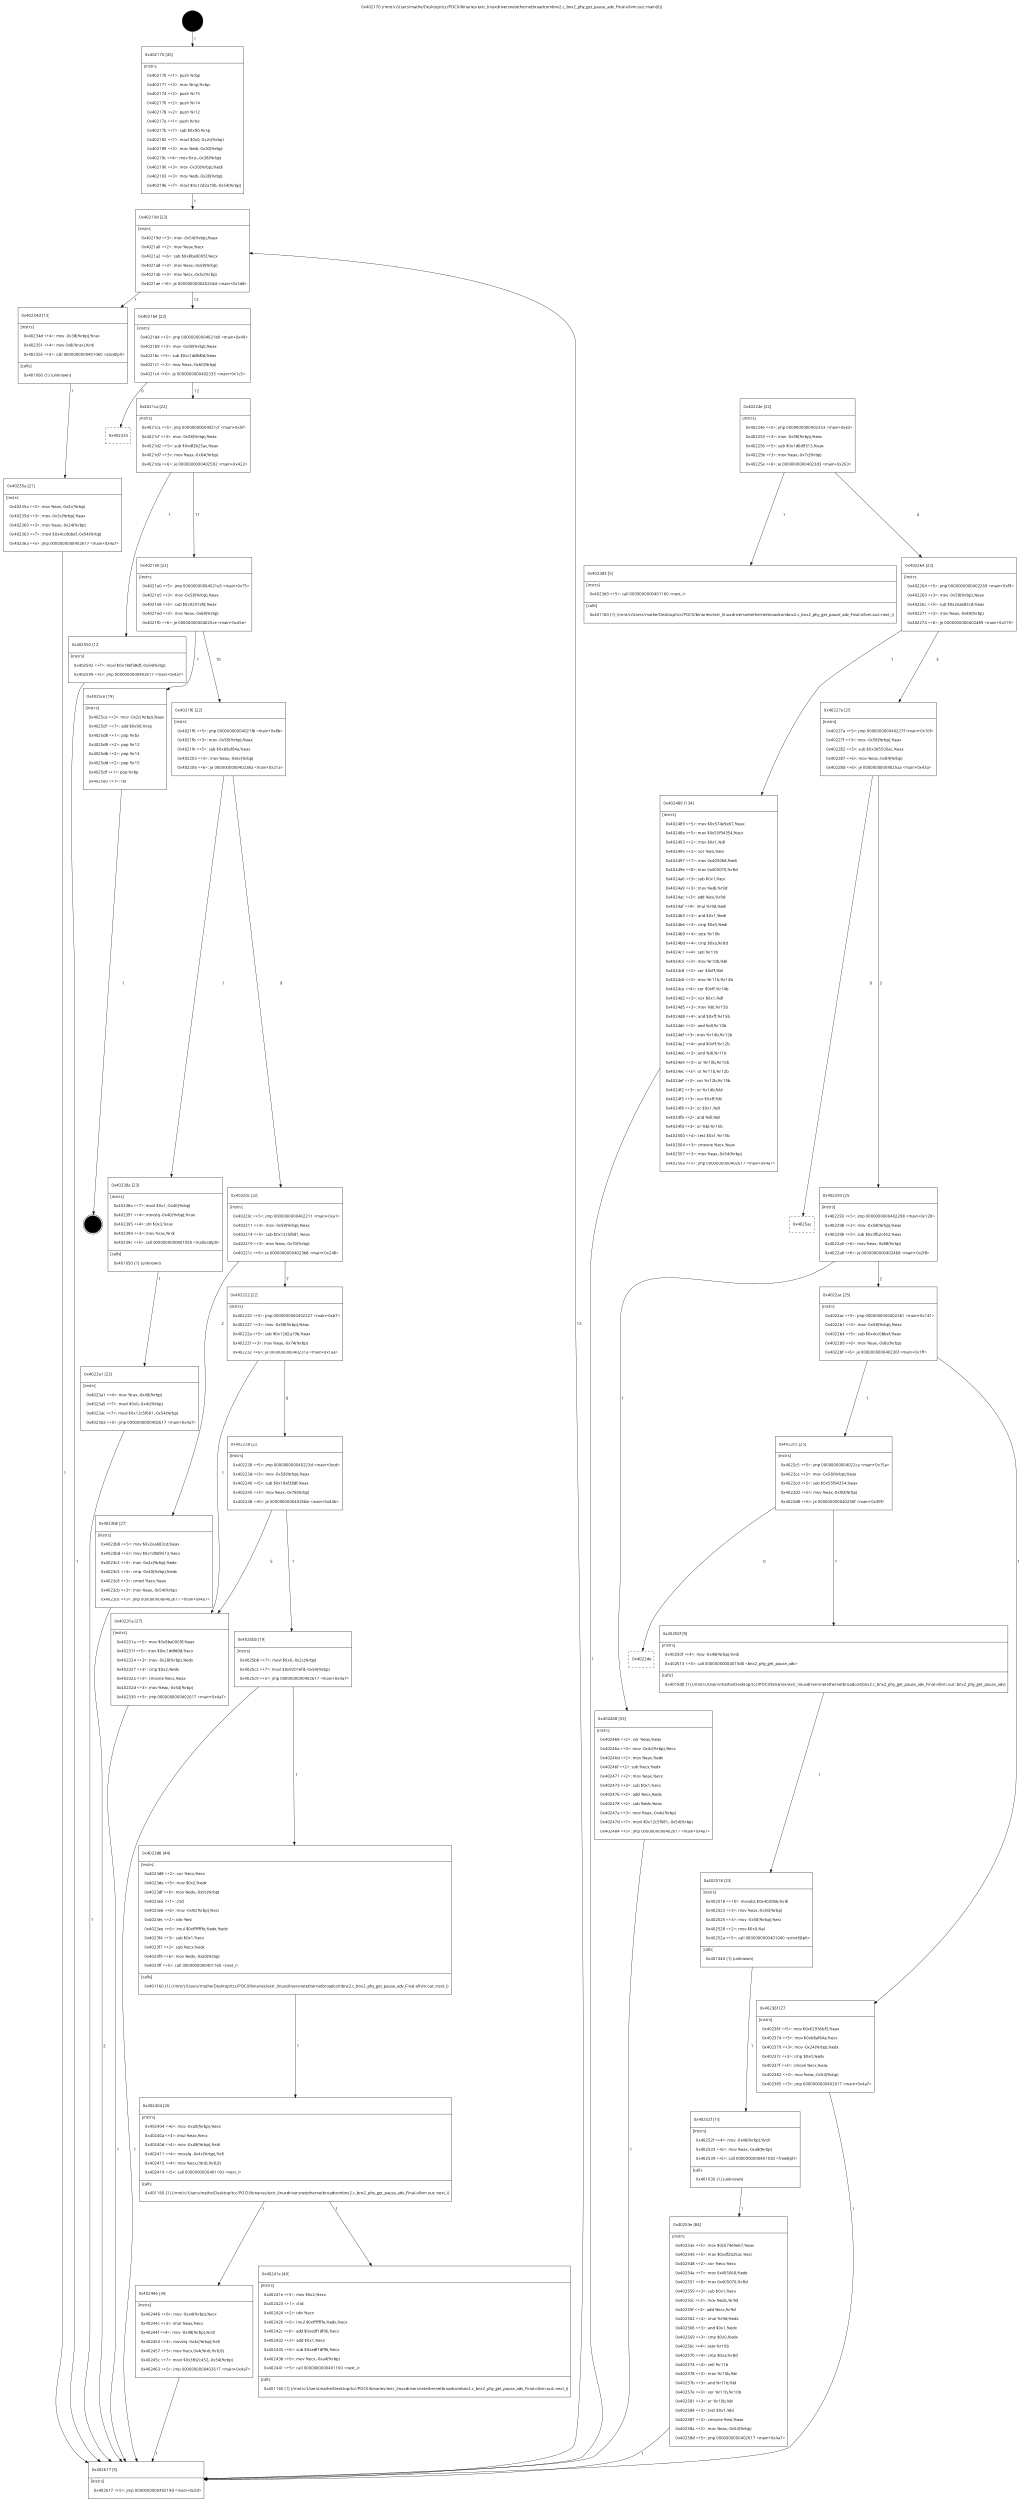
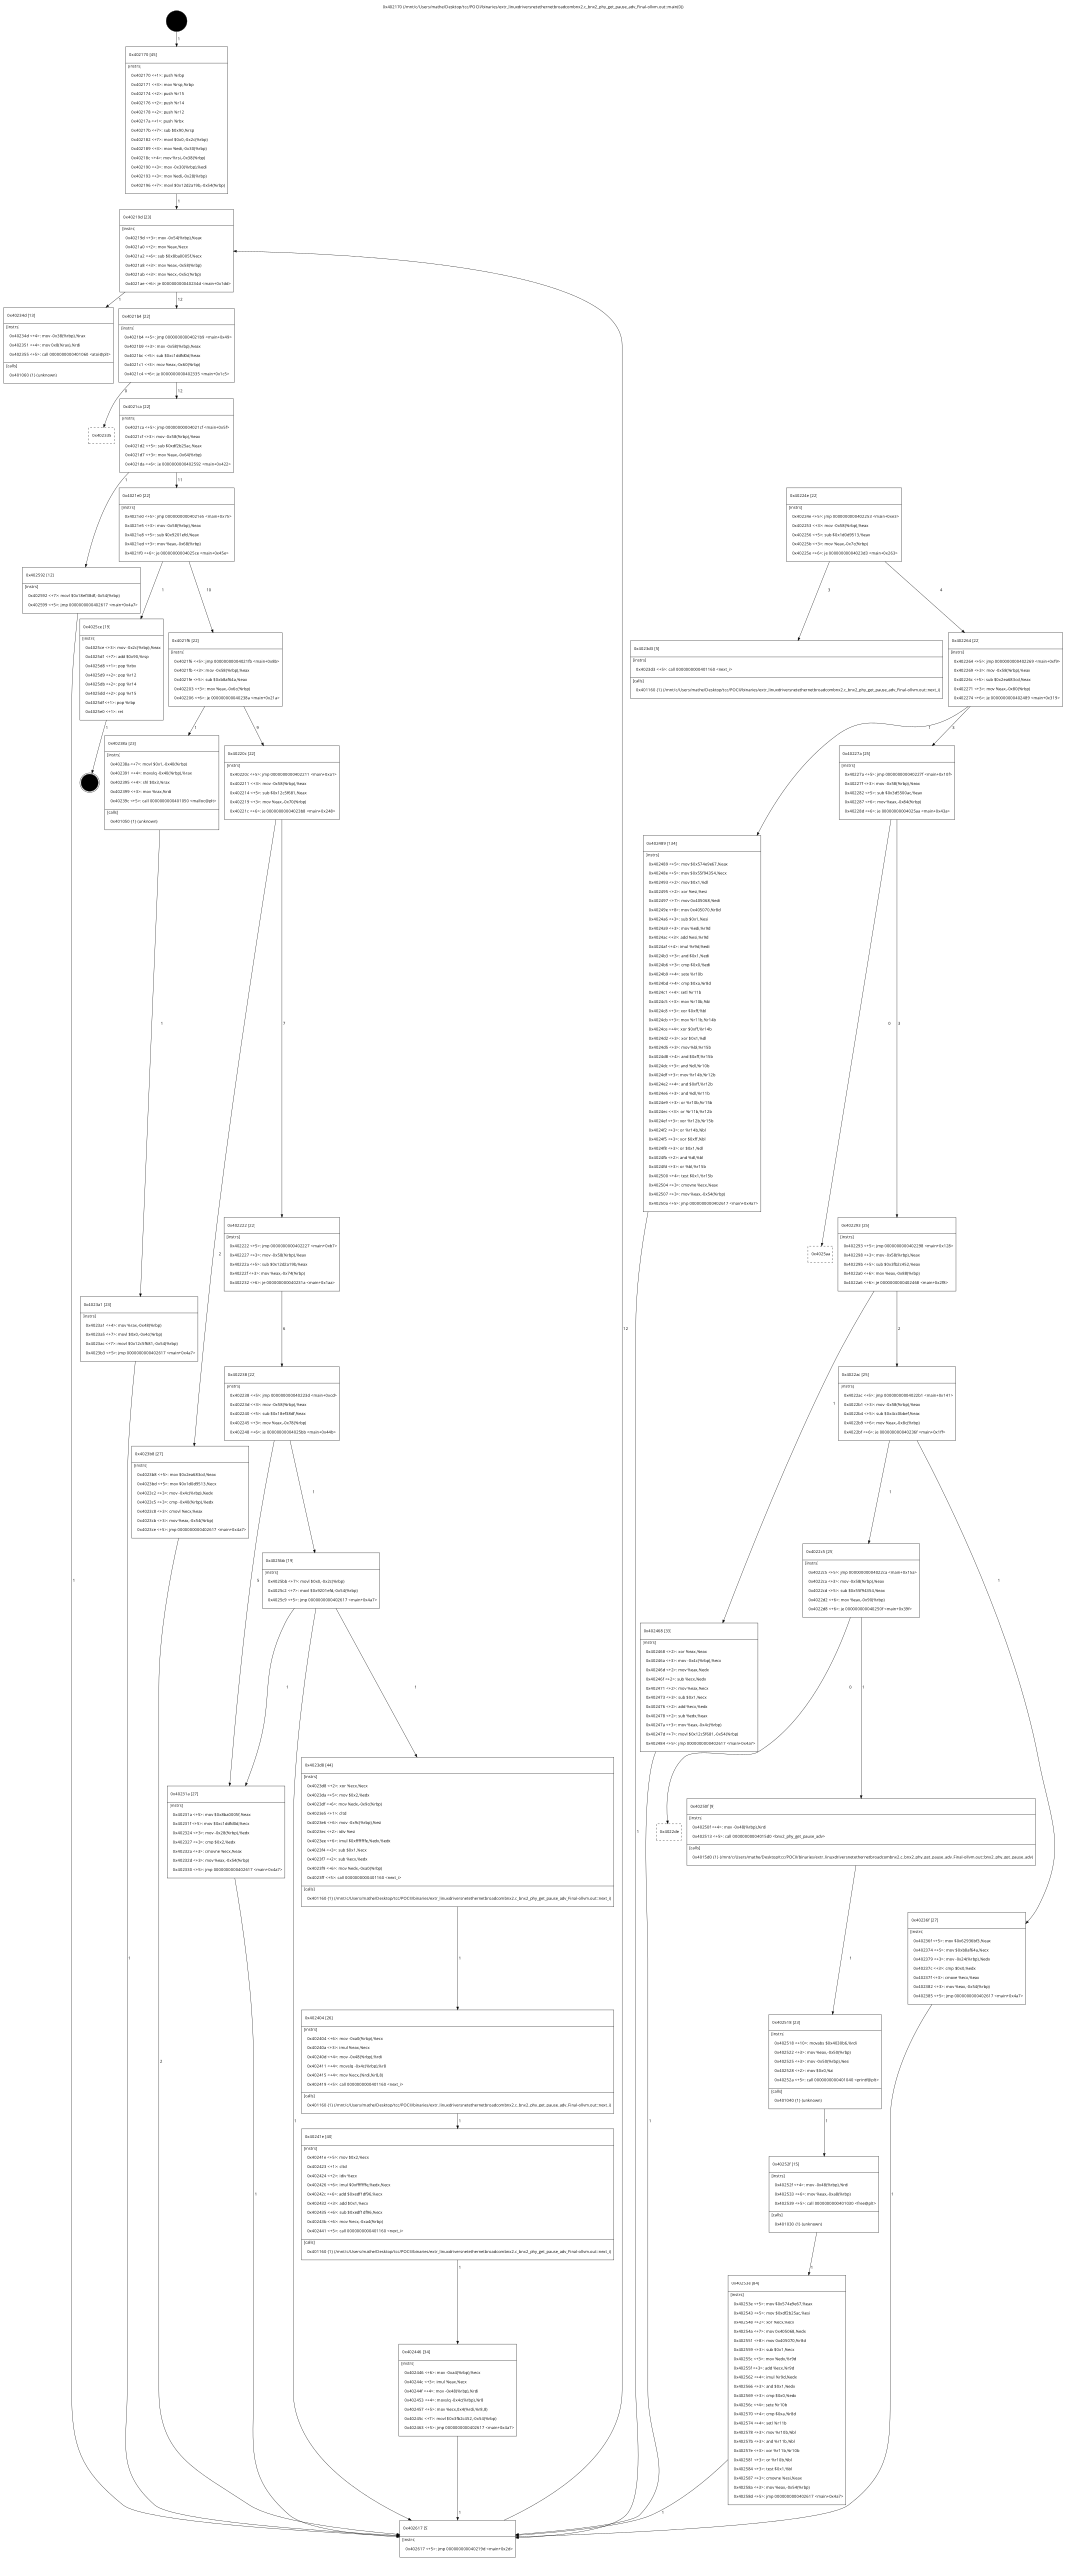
node "0x40235a [21]": removed
edge "0x40224e [22]" -> "0x4023d3 [5]": label " 1" -> " 3"
edge "0x402222 [22]" -> "0x40231a [27]": now "0x4025bb [19]" -> "0x40231a [27]"
edge "0x402404 [26]" -> "0x402446 [34]": now "0x40241e [40]" -> "0x402446 [34]"
